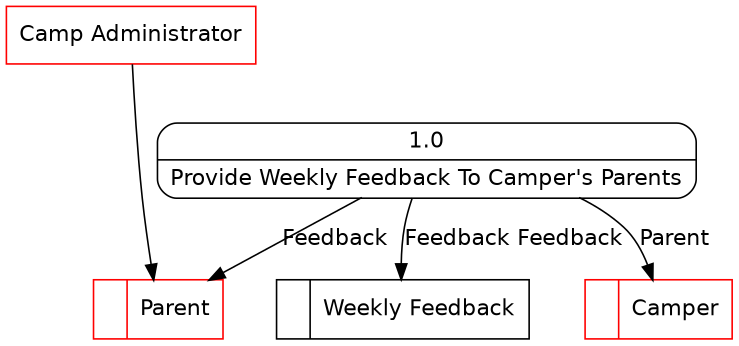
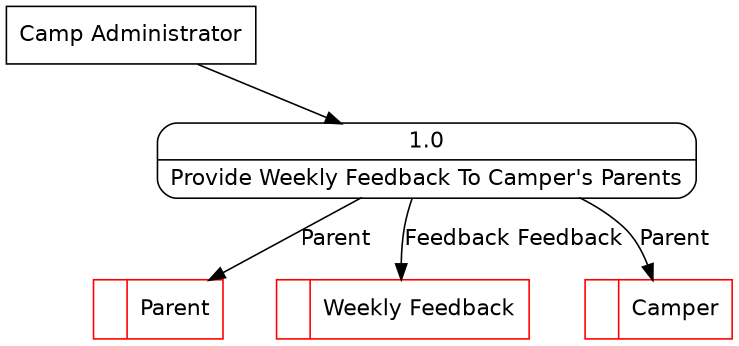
node "Camp Administrator": color red -> black
edge "Camp Administrator" -> "Parent": now "Camp Administrator" -> "1.0"
edge "1.0" -> "Parent": label "Feedback" -> "Parent"
node "Weekly Feedback": color black -> red
